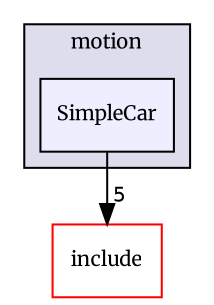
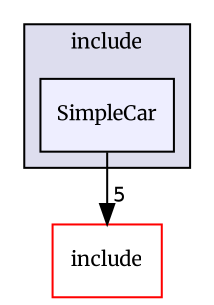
cluster "motion": label "motion" -> "include"
